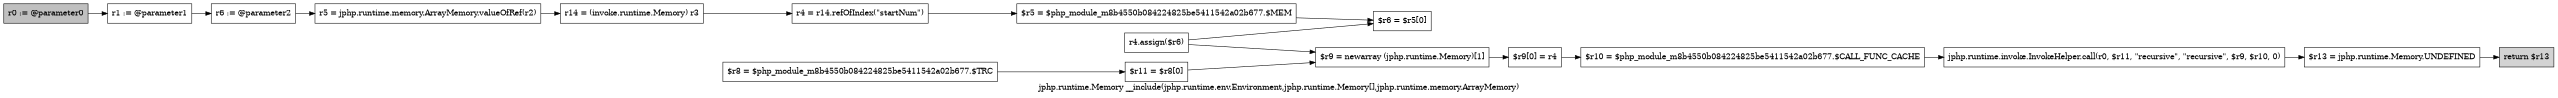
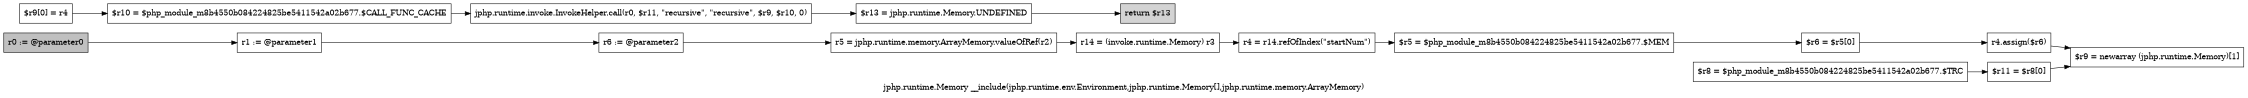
edge "r4.assign($r6)" -> "$r6 = $r5[0]": reversed
edge "$r9 = newarray (jphp.runtime.Memory)[1]" -> "$r9[0] = r4": removed
